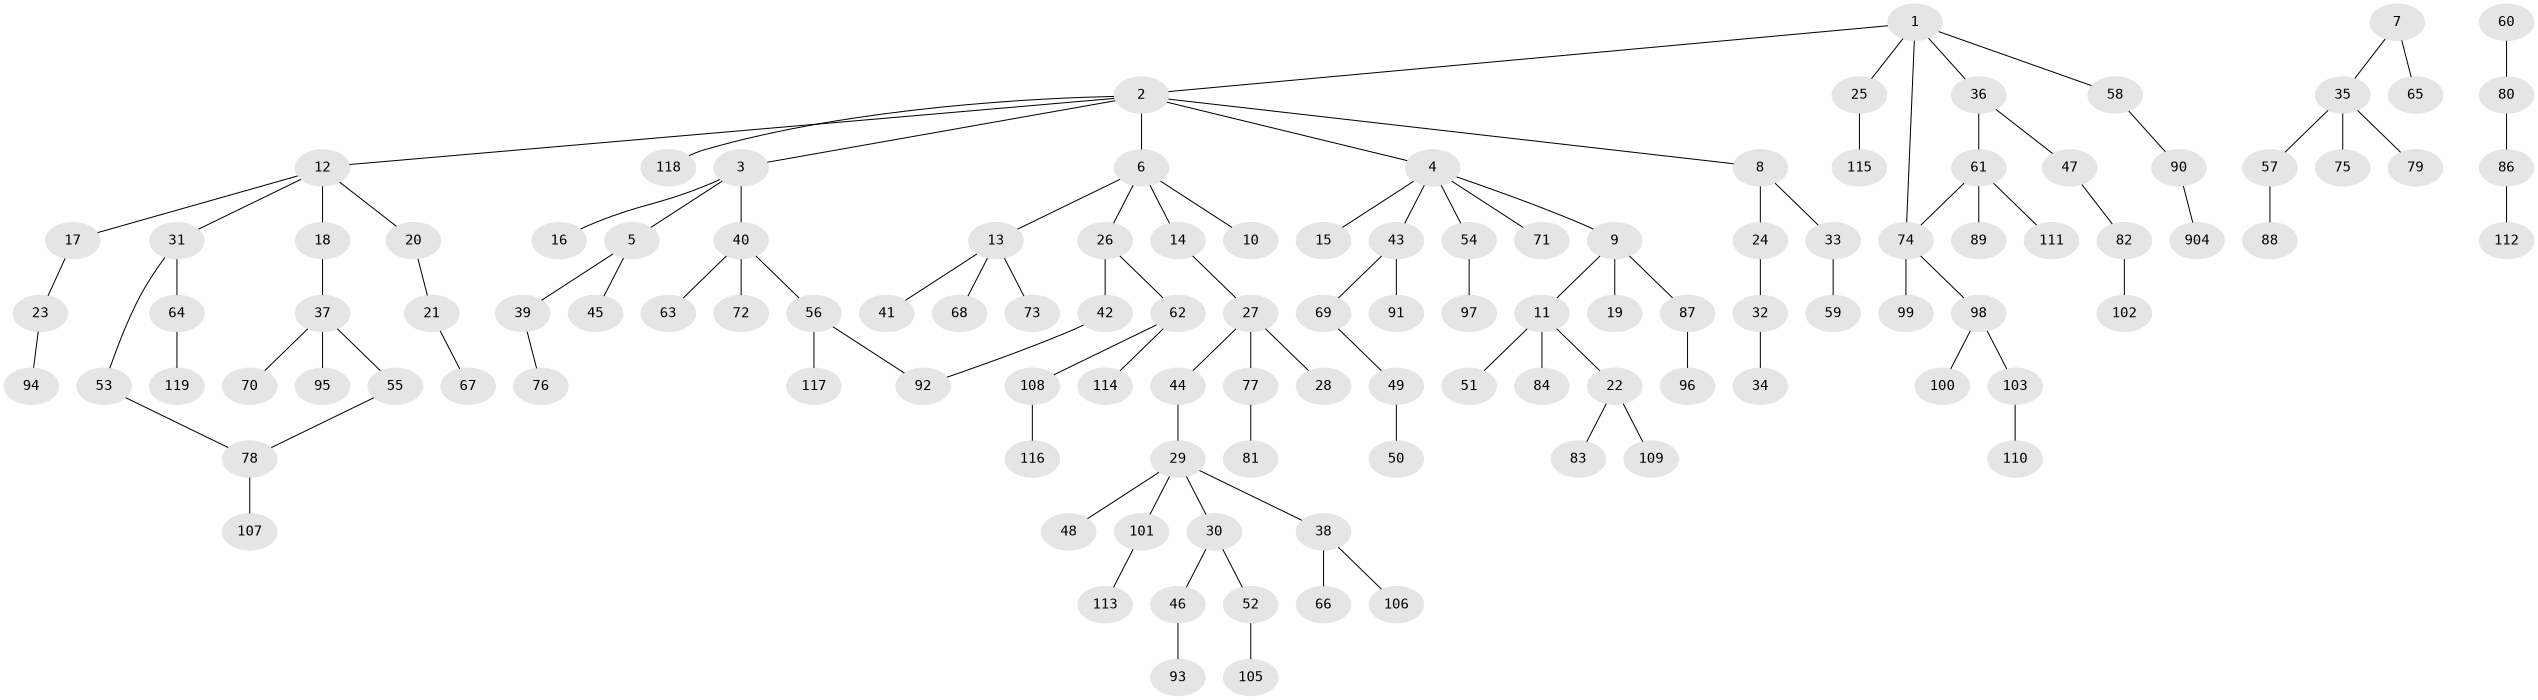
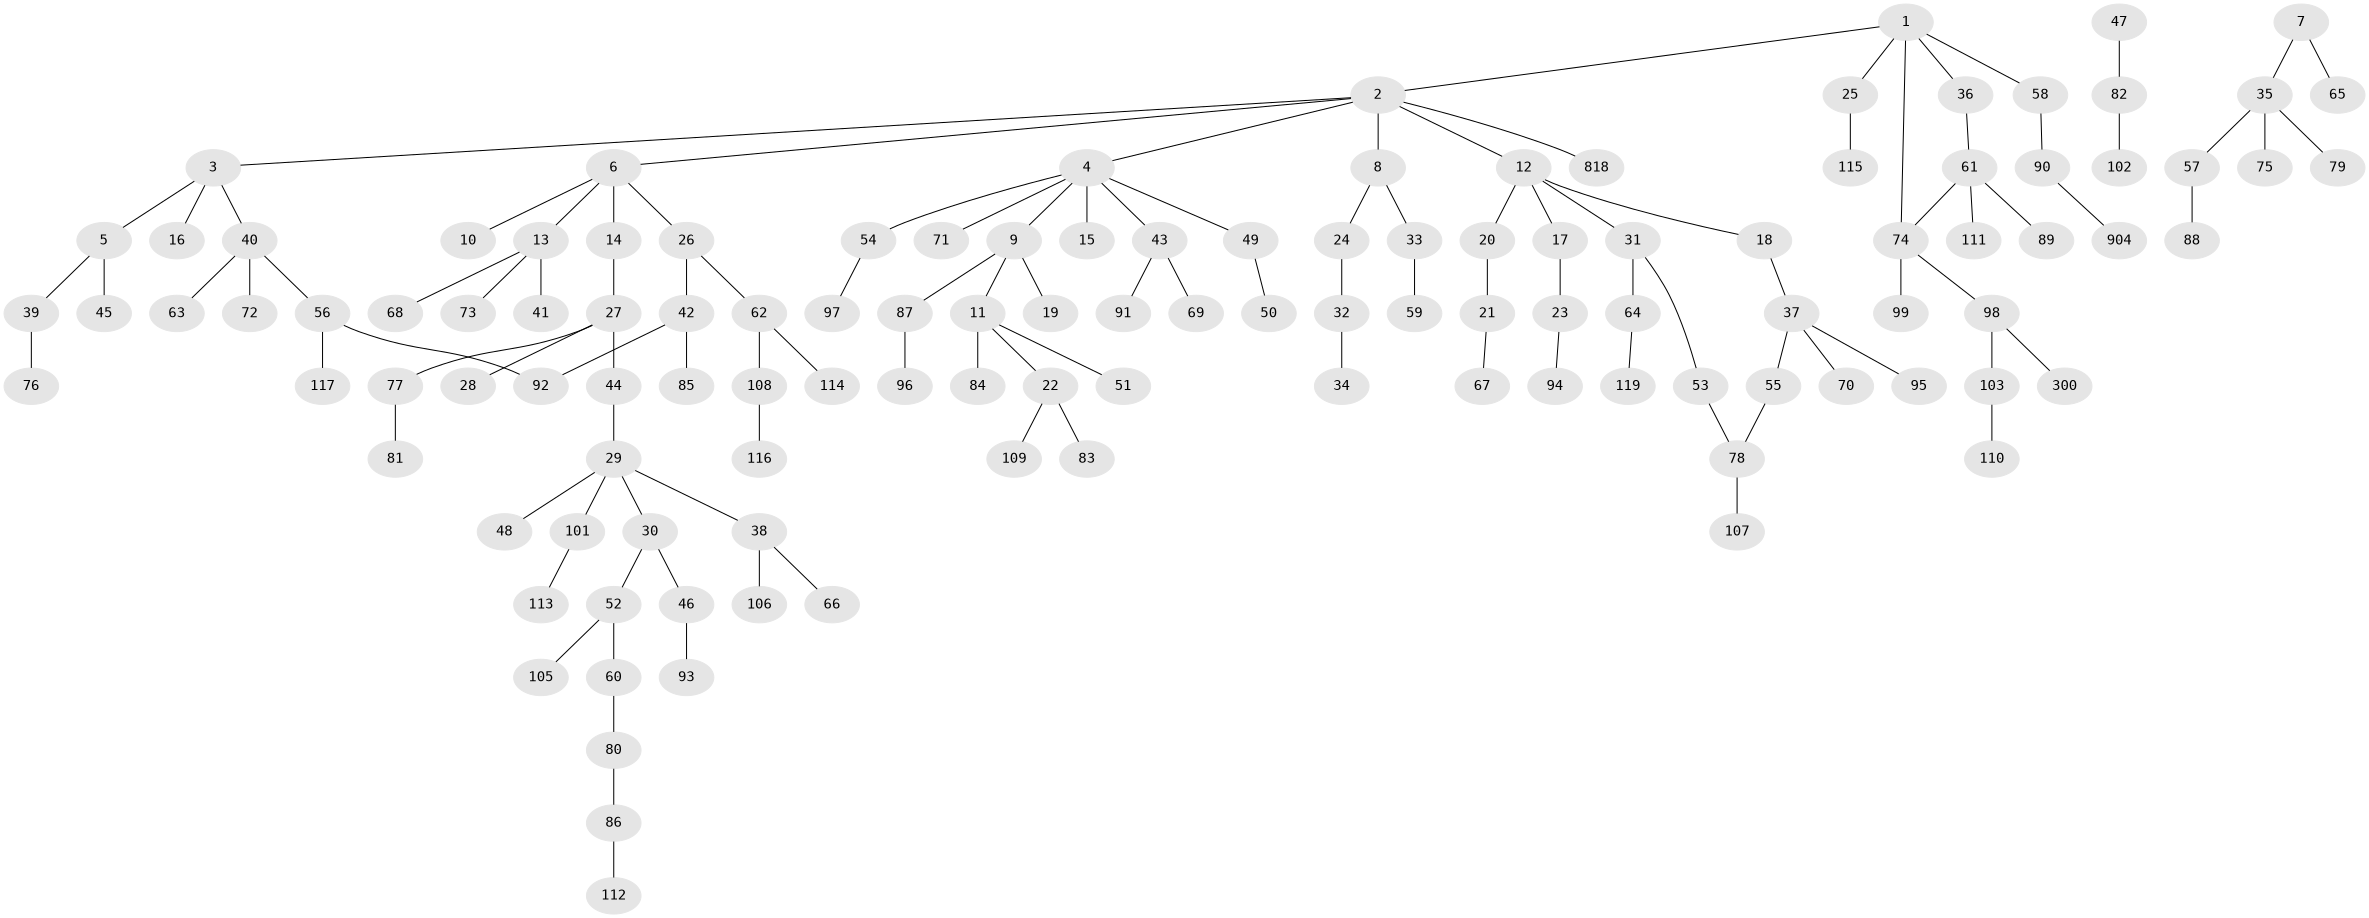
edge "36" -- "47": removed
node "118": label "118" -> "818"
edge "69" -- "49": now "4" -- "49"
node "85": added
node "100": label "100" -> "300"
edge "52" -- "60": added
